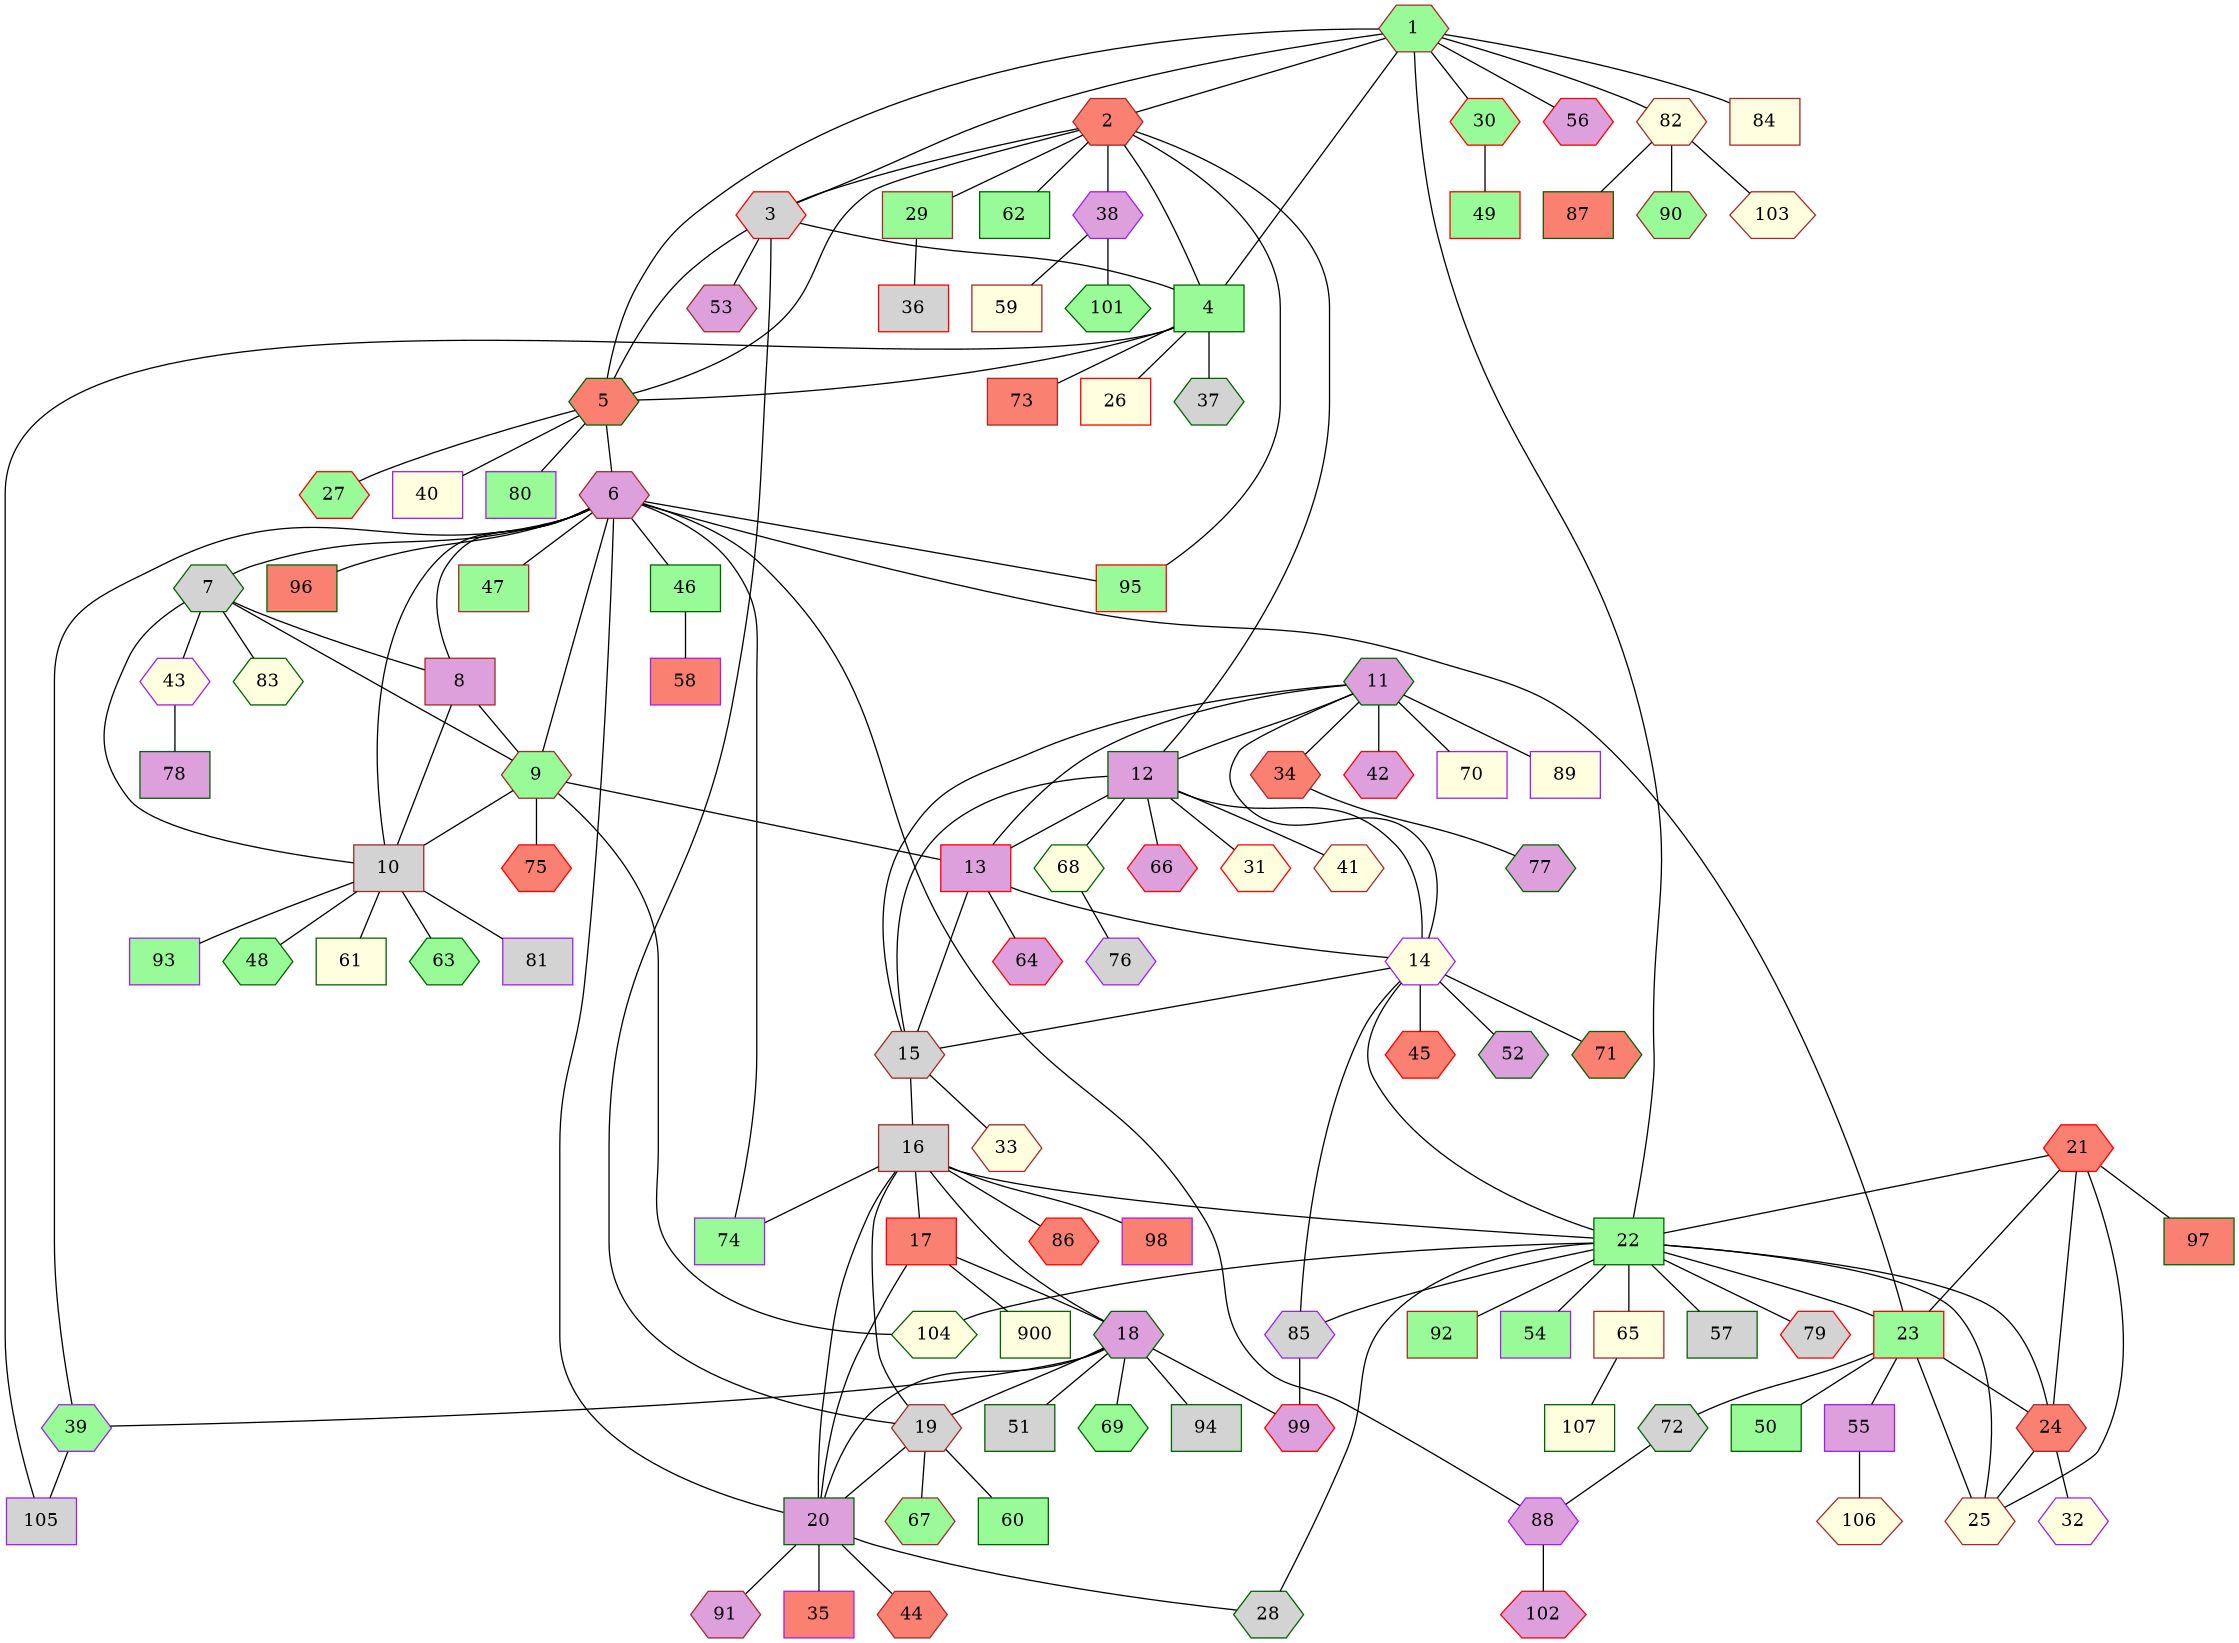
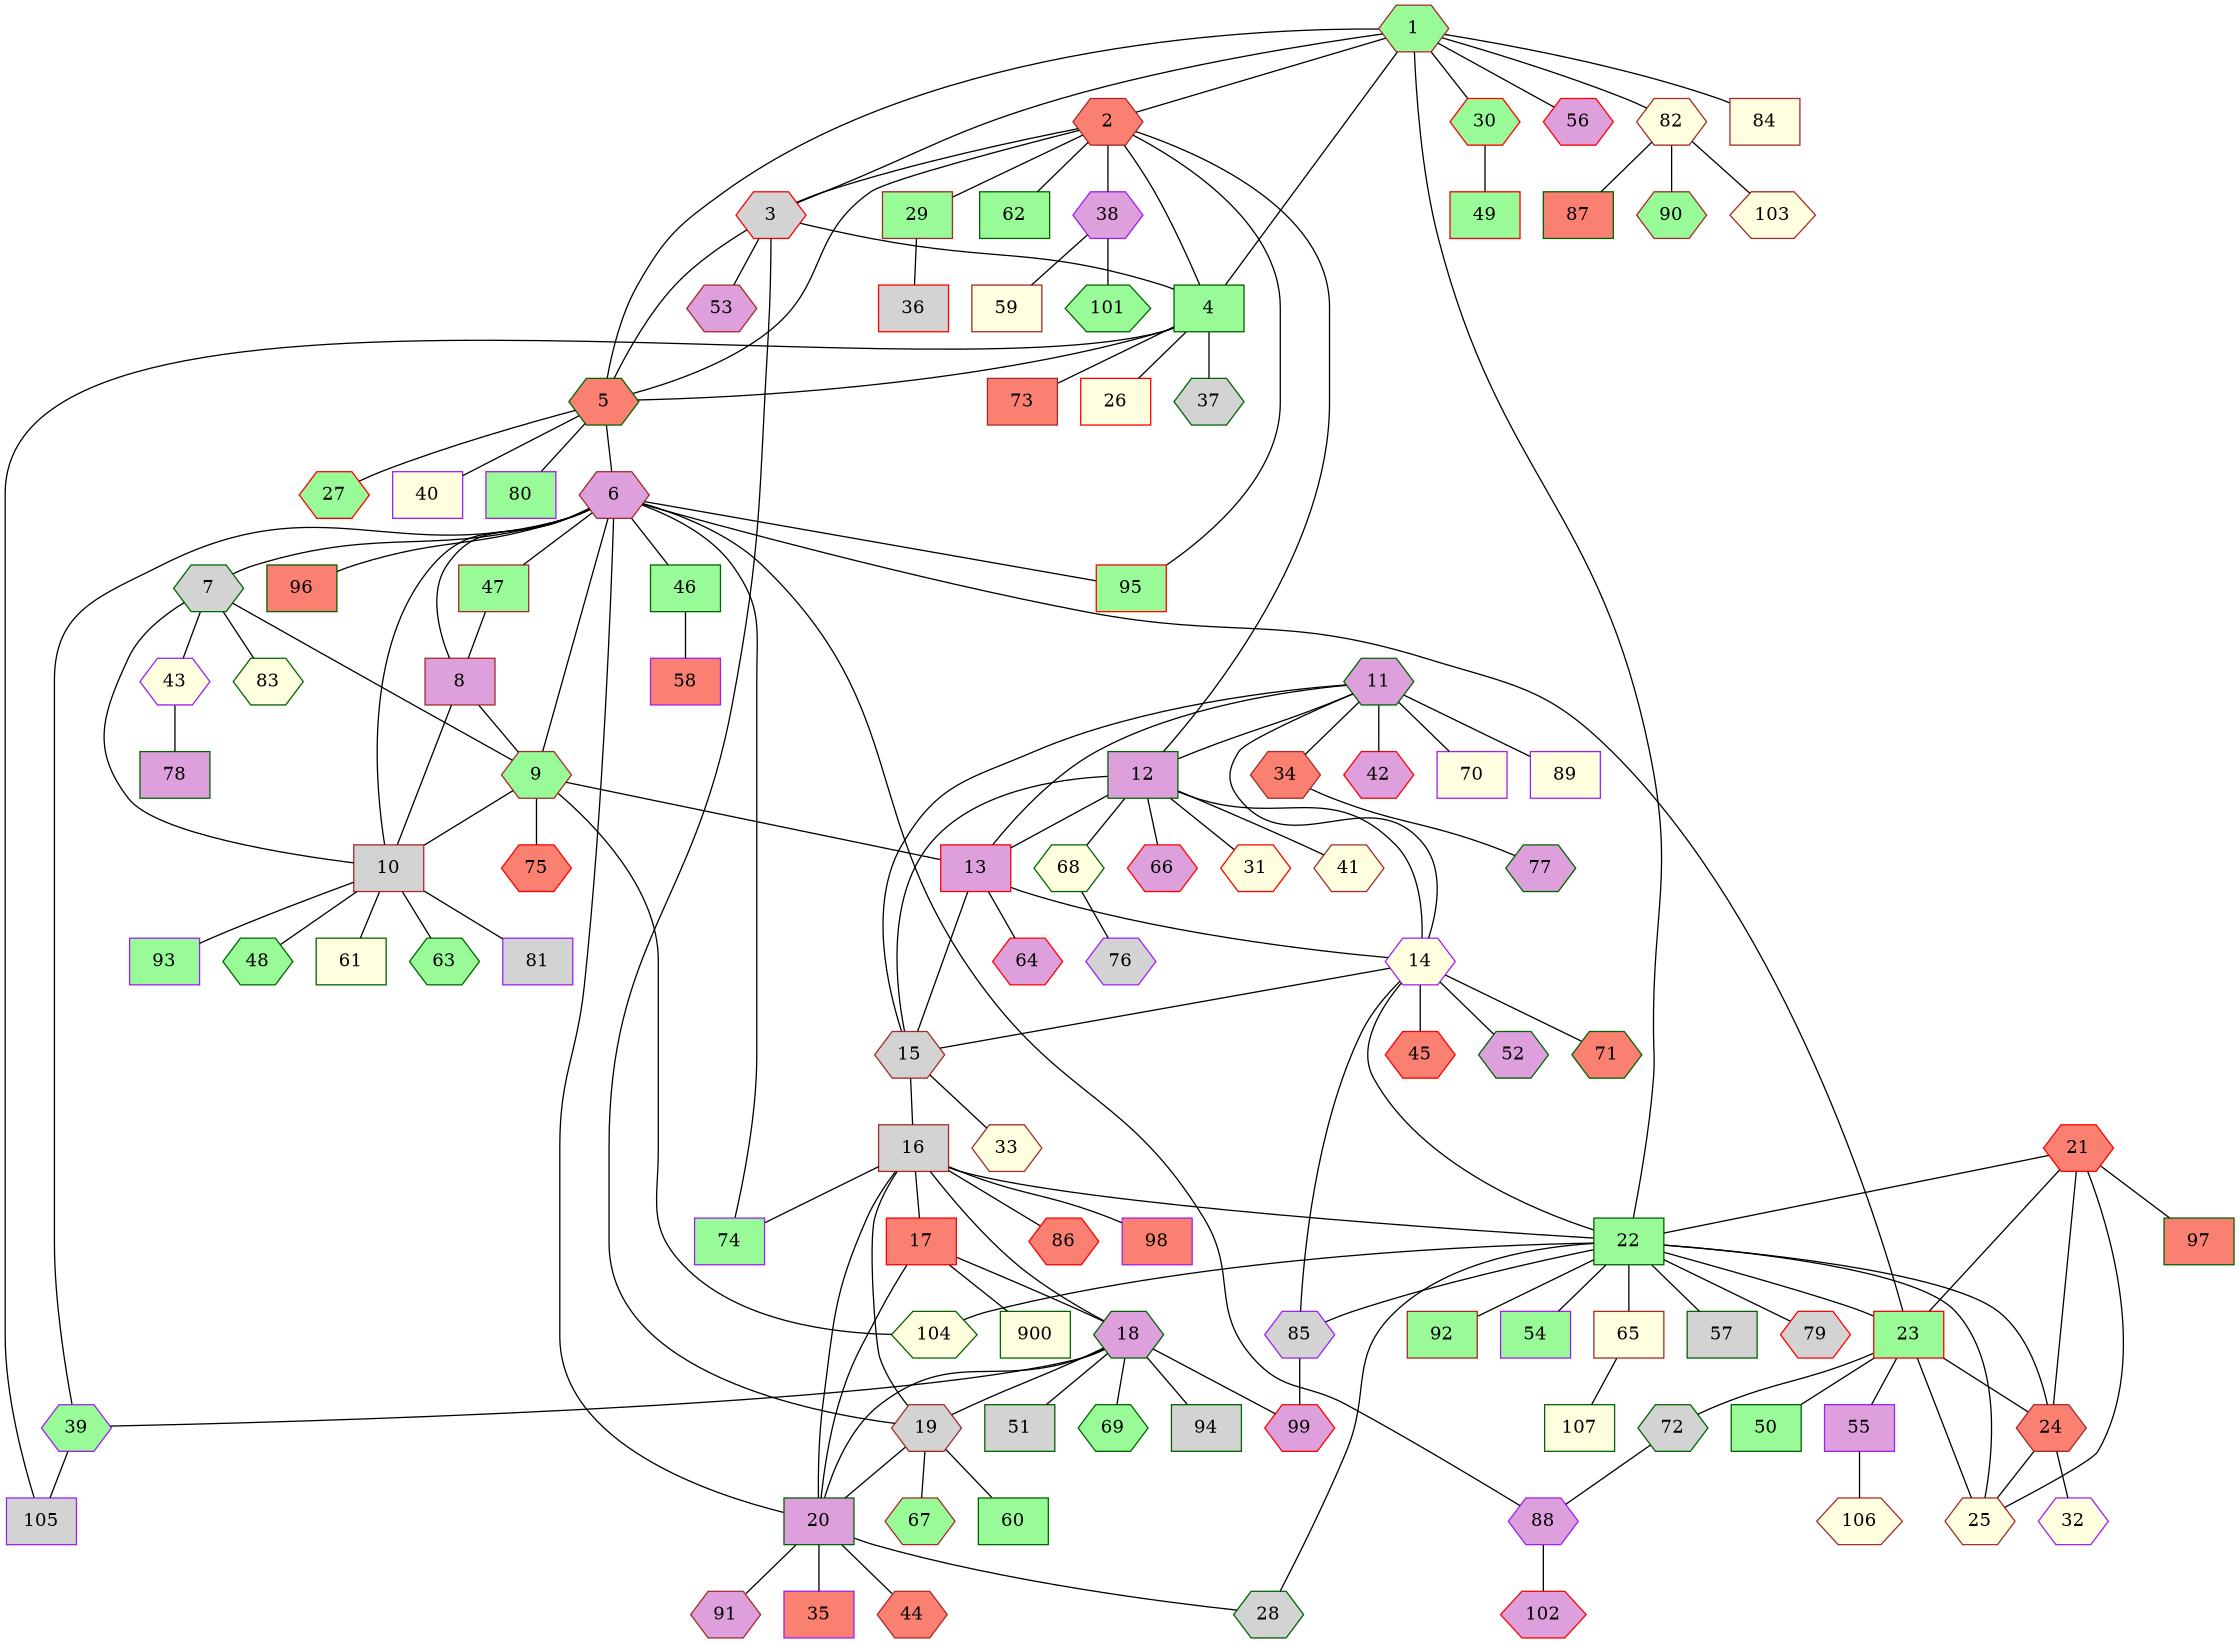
edge "7" -- "8": now "47" -- "8"
